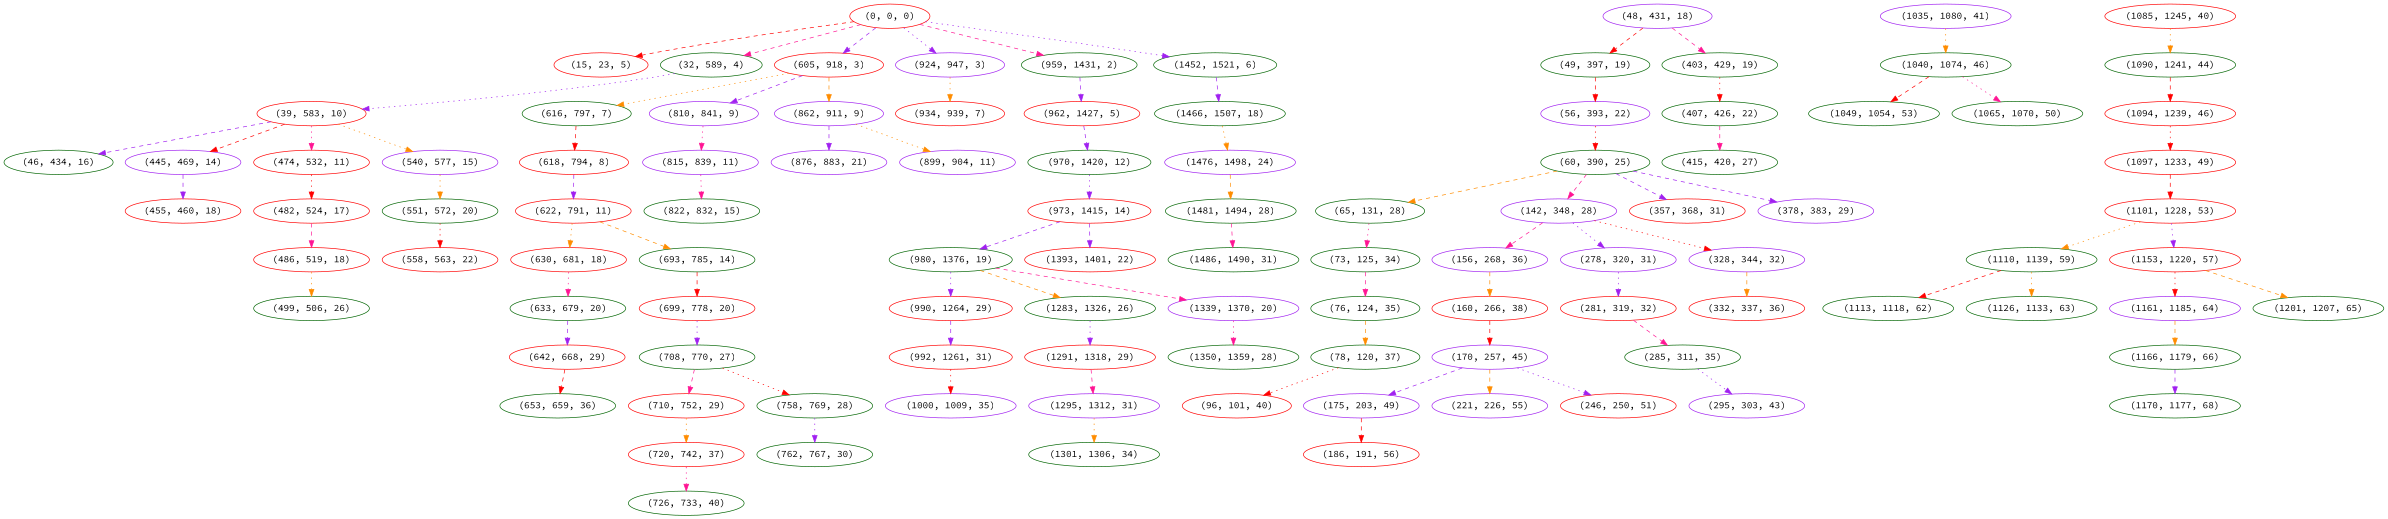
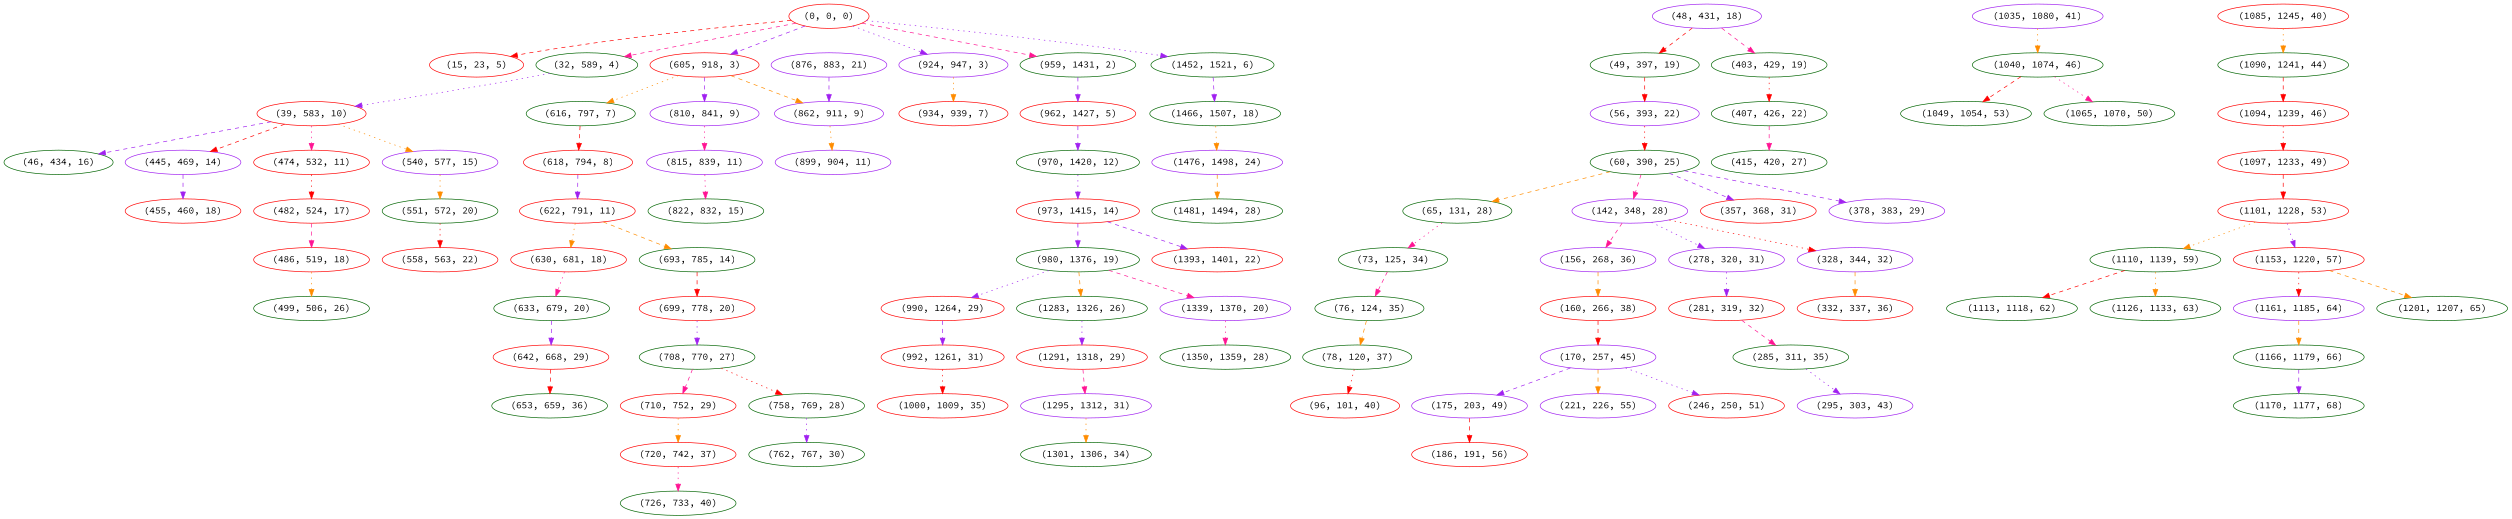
edge "(862, 911, 9)" -> "(876, 883, 21)": reversed
node "(1486, 1490, 31)": removed
node "(1000, 1009, 35)": color purple -> red
